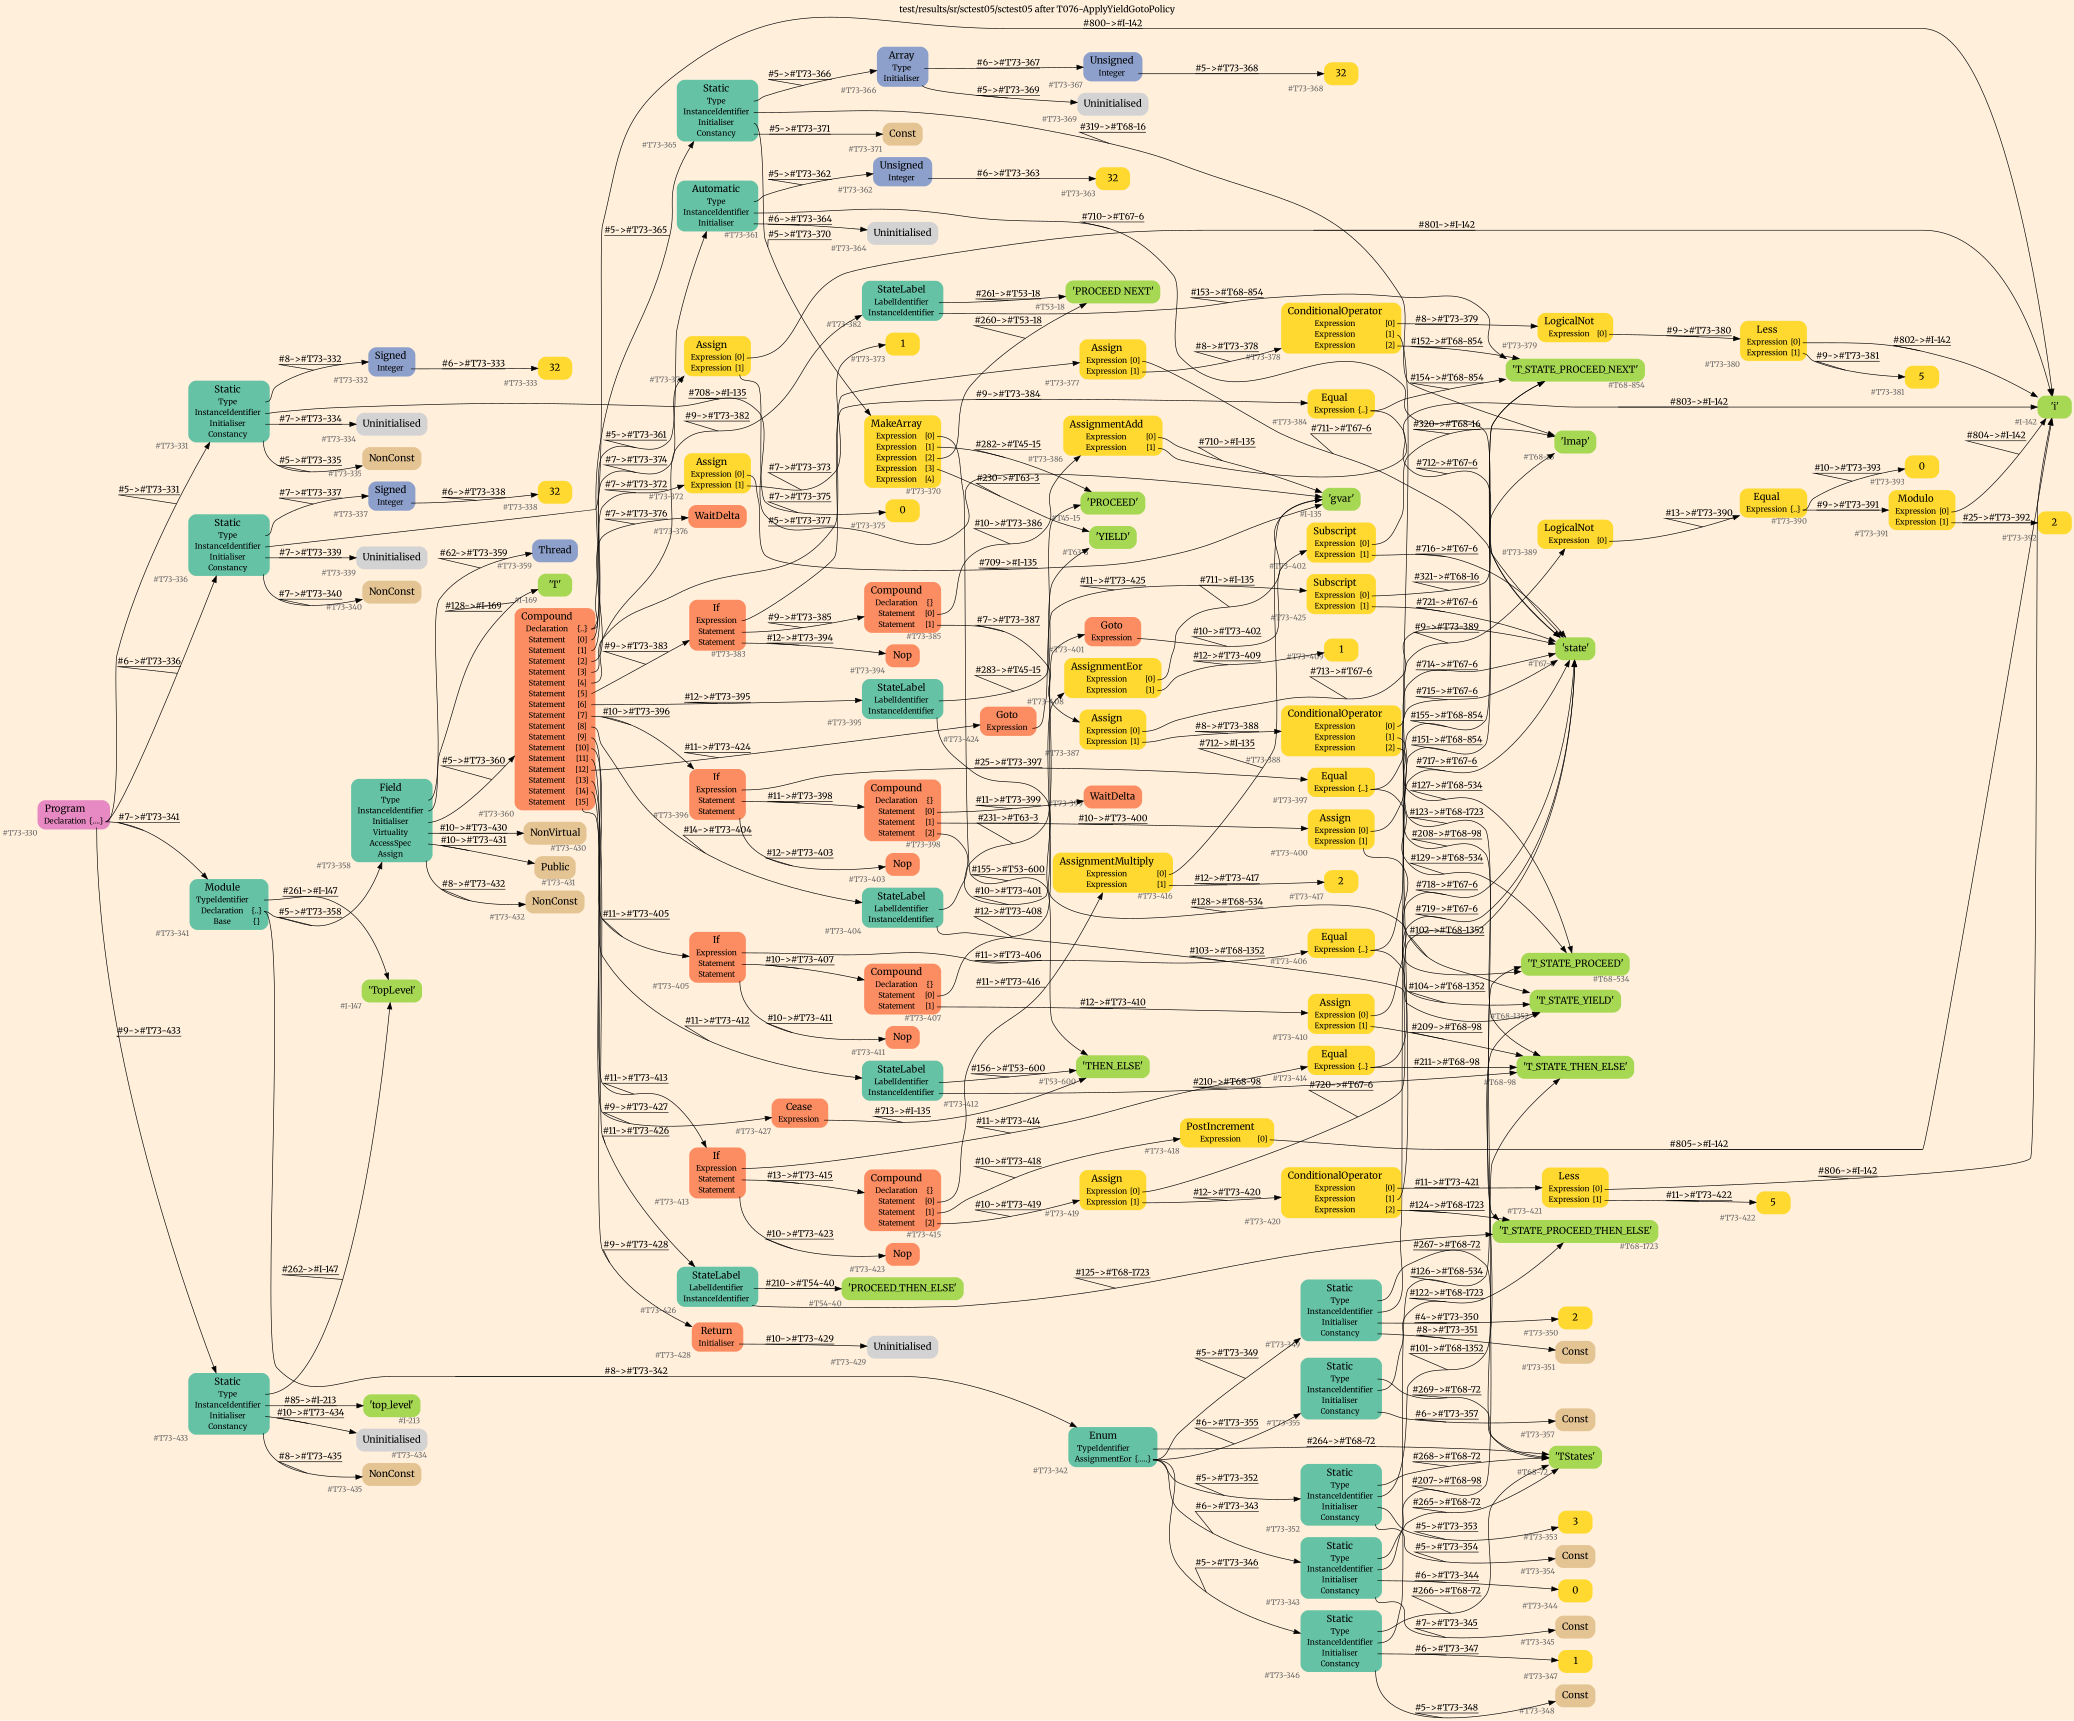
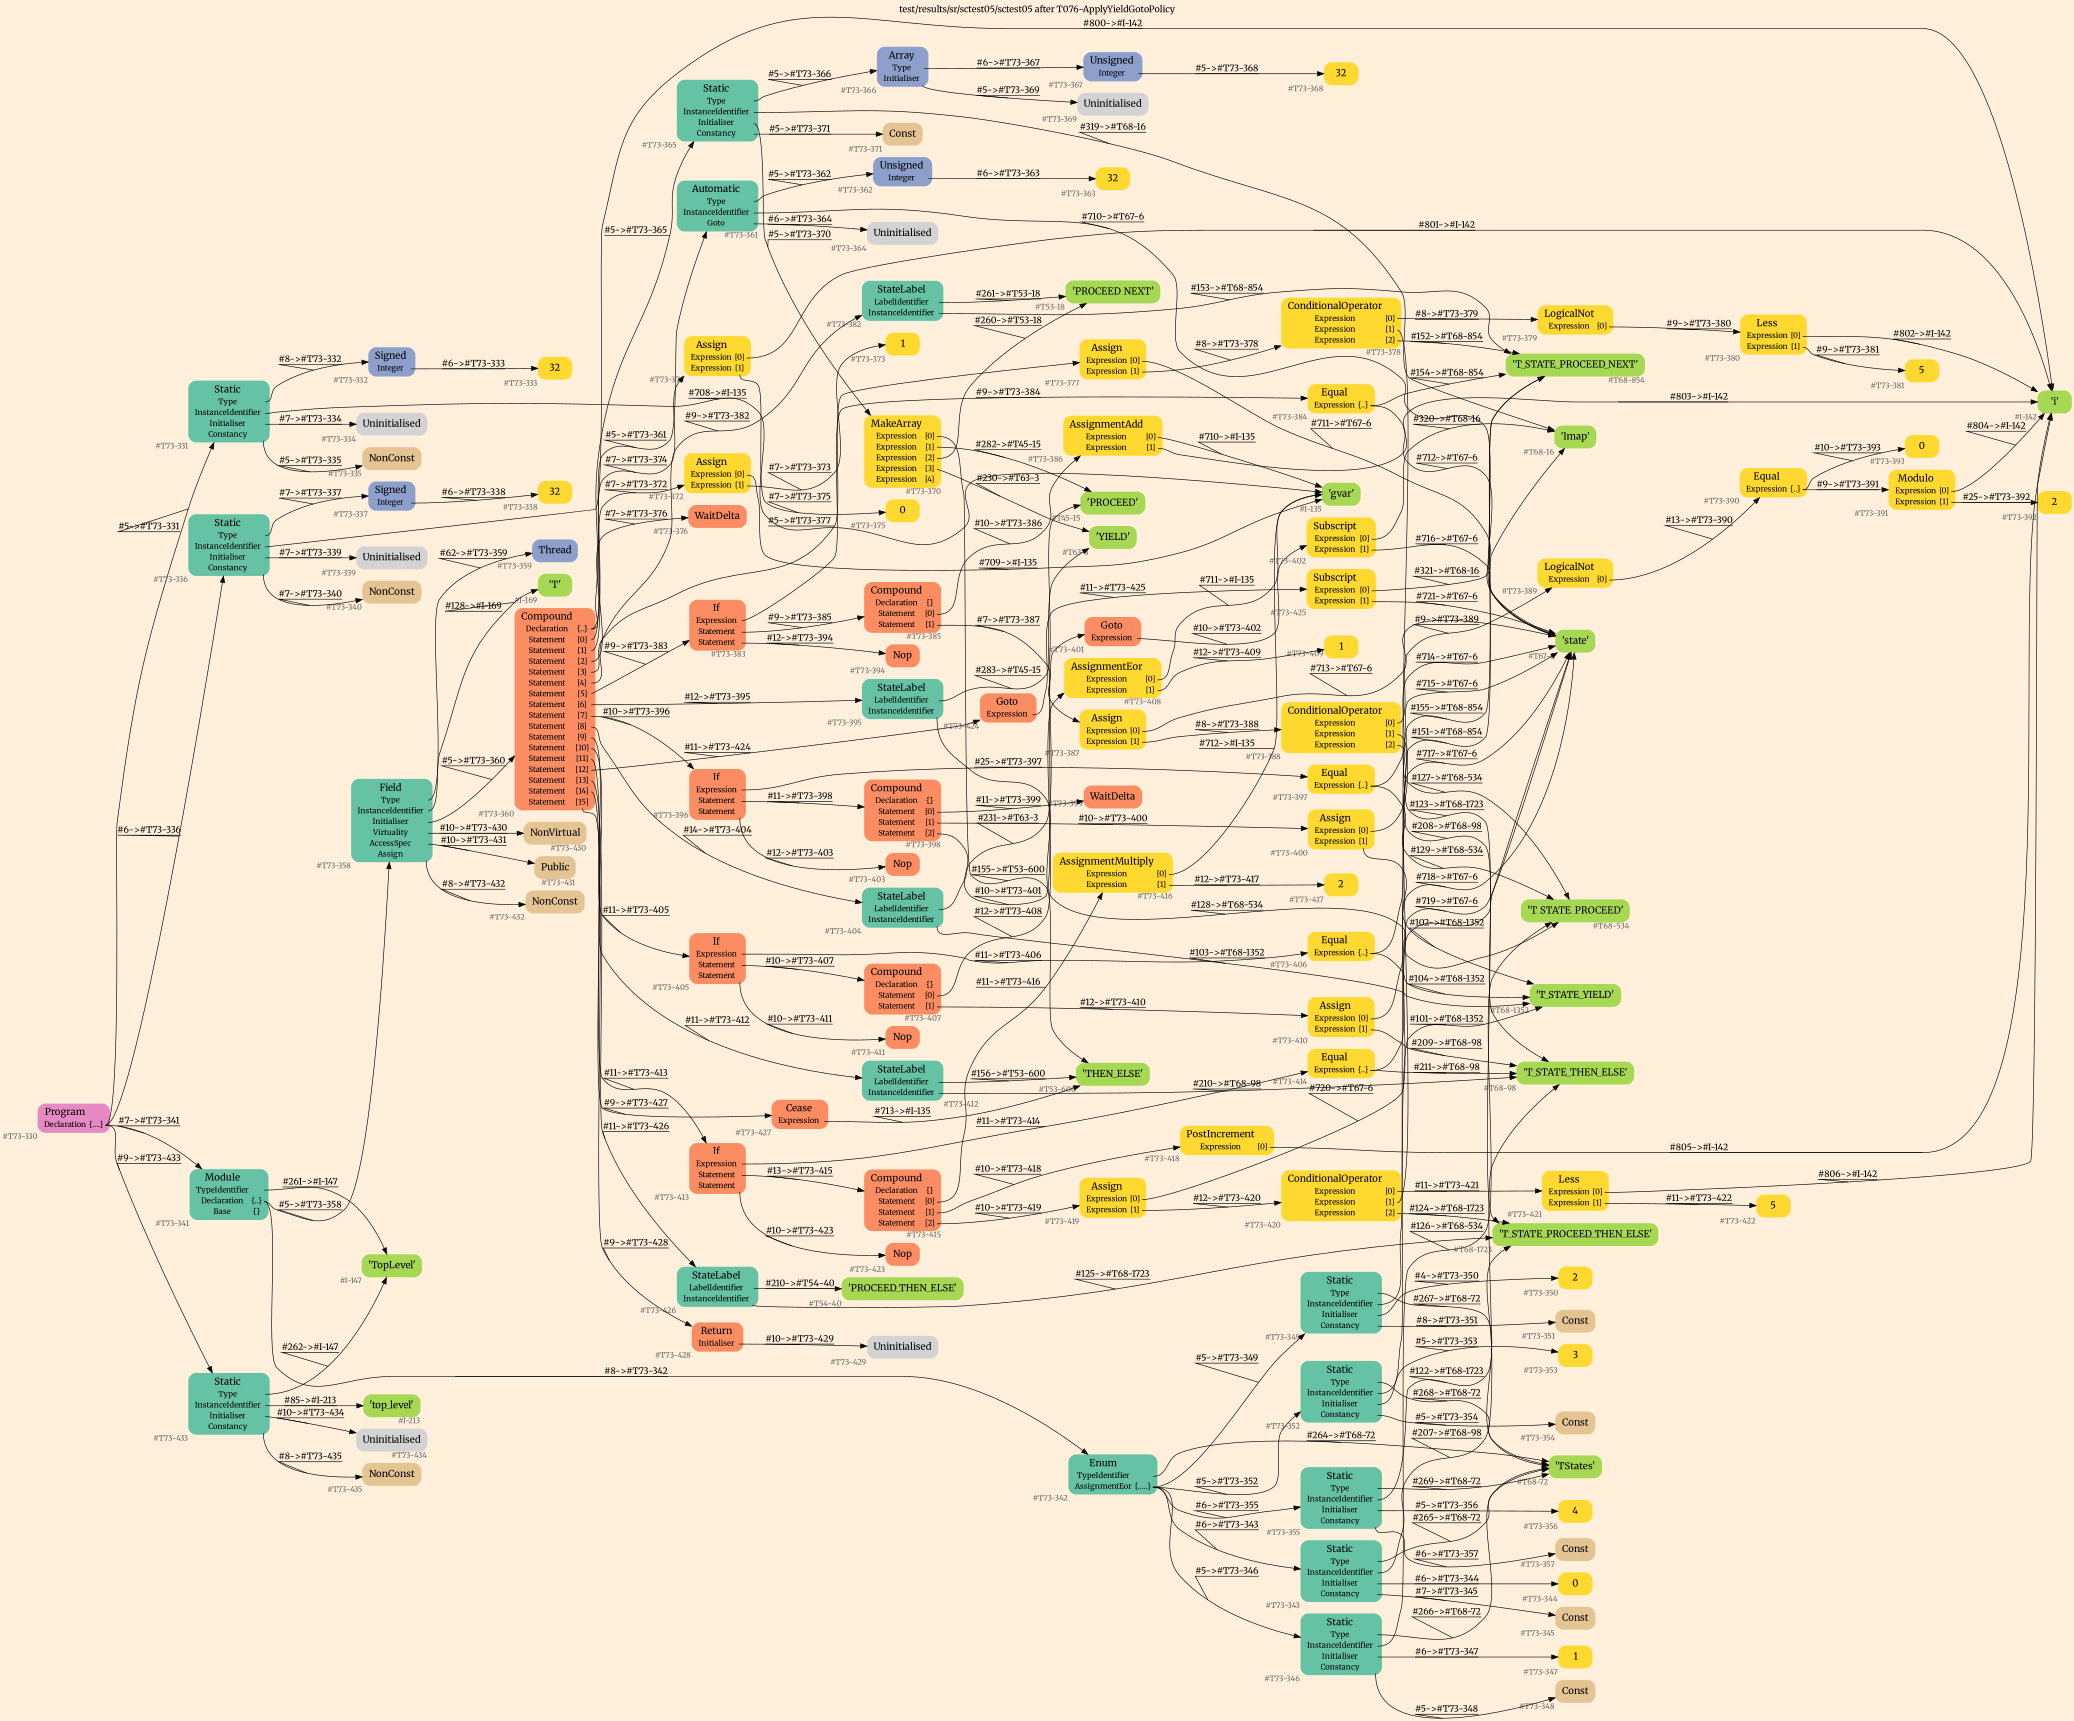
node "Automatic": text "Initialiser" -> "Goto"
node "4": added
